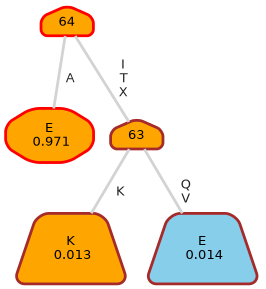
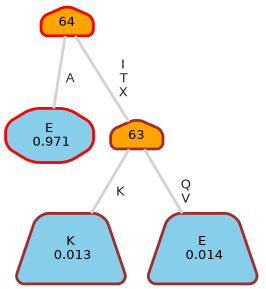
node "E 0.971": fillcolor orange -> skyblue
node "K 0.013": fillcolor orange -> skyblue
